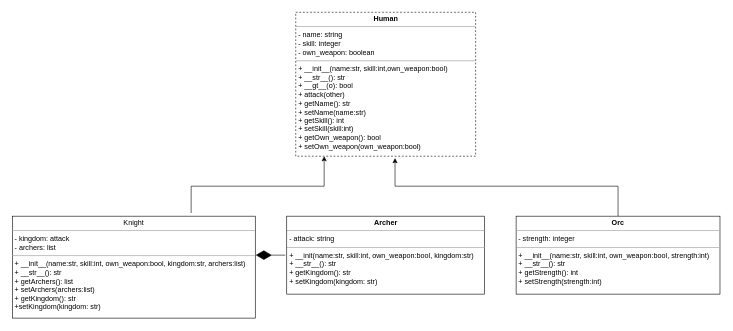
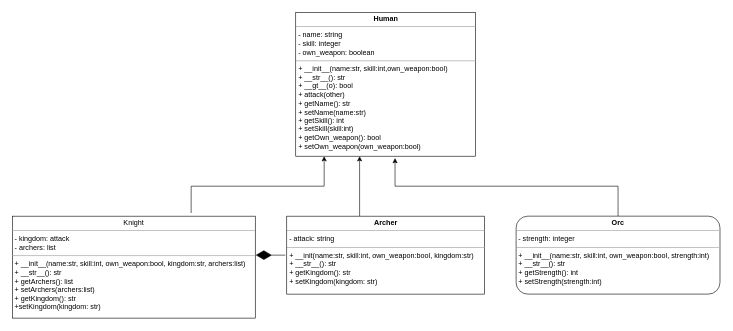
node "Human - name: string - skill: integer - own_weapon: boolean + __init__(name:str, skill:int,own_weapon:bool) + __str__(): str + __gt__(o): bool + attack(other) + getName(): str + setName(name:str) + getSkill(): int + setSkill(skill:int) + getOwn_weapon(): bool + setOwn_weapon(own_weapon:bool)": style dashed -> solid
edge "Archer - attack: string + __init(name:str, skill:int, own_weapon:bool, kingdom:str) + __str__(): str + getKingdom(): str + setKingdom(kingdom: str)" -> "Human - name: string - skill: integer - own_weapon: boolean + __init__(name:str, skill:int,own_weapon:bool) + __str__(): str + __gt__(o): bool + attack(other) + getName(): str + setName(name:str) + getSkill(): int + setSkill(skill:int) + getOwn_weapon(): bool + setOwn_weapon(own_weapon:bool)": added
node "Orc - strength: integer + __init__(name:str, skill:int, own_weapon:bool, strength:int) + __str__(): str + getStrength(): int + setStrength(strength:int)": shape rectangle -> rounded rectangle
